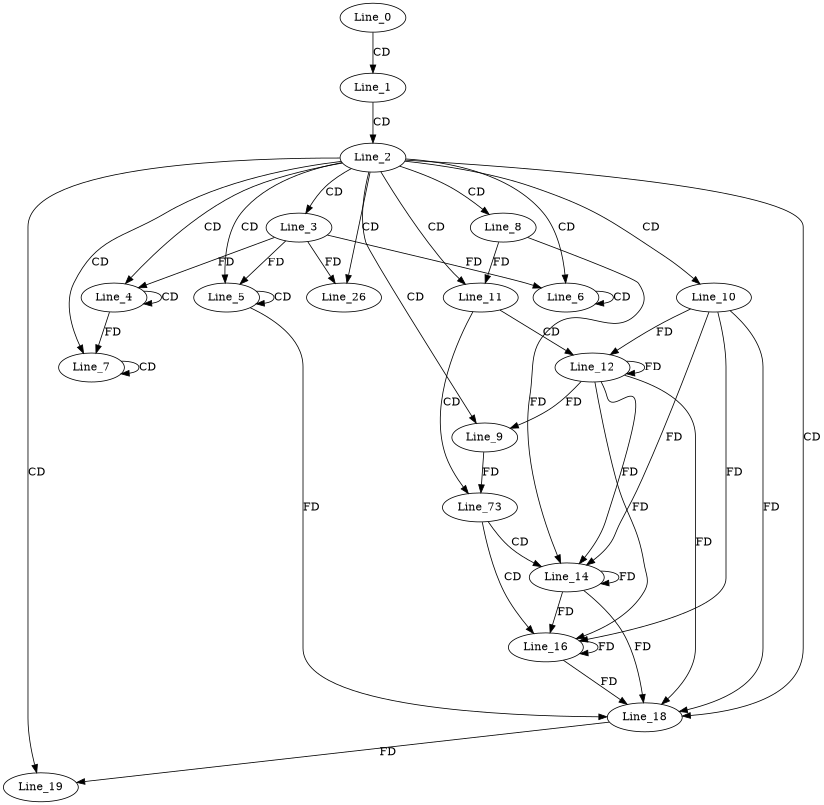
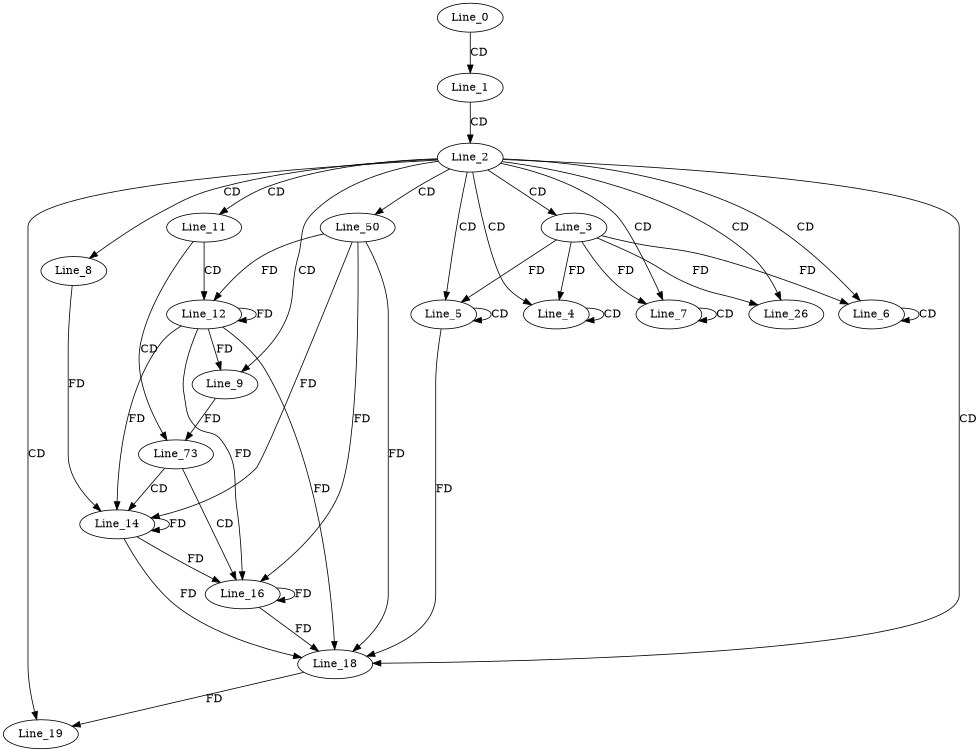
edge "Line_8" -> "Line_11": removed, label "FD"
node "Line_10": label "Line_10" -> "Line_50"
edge "Line_4" -> "Line_7": now "Line_3" -> "Line_7"
